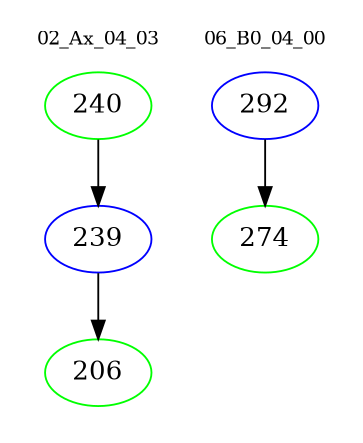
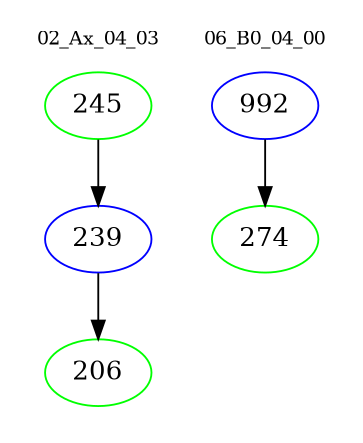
node "240": label "240" -> "245"
node "292": label "292" -> "992"
